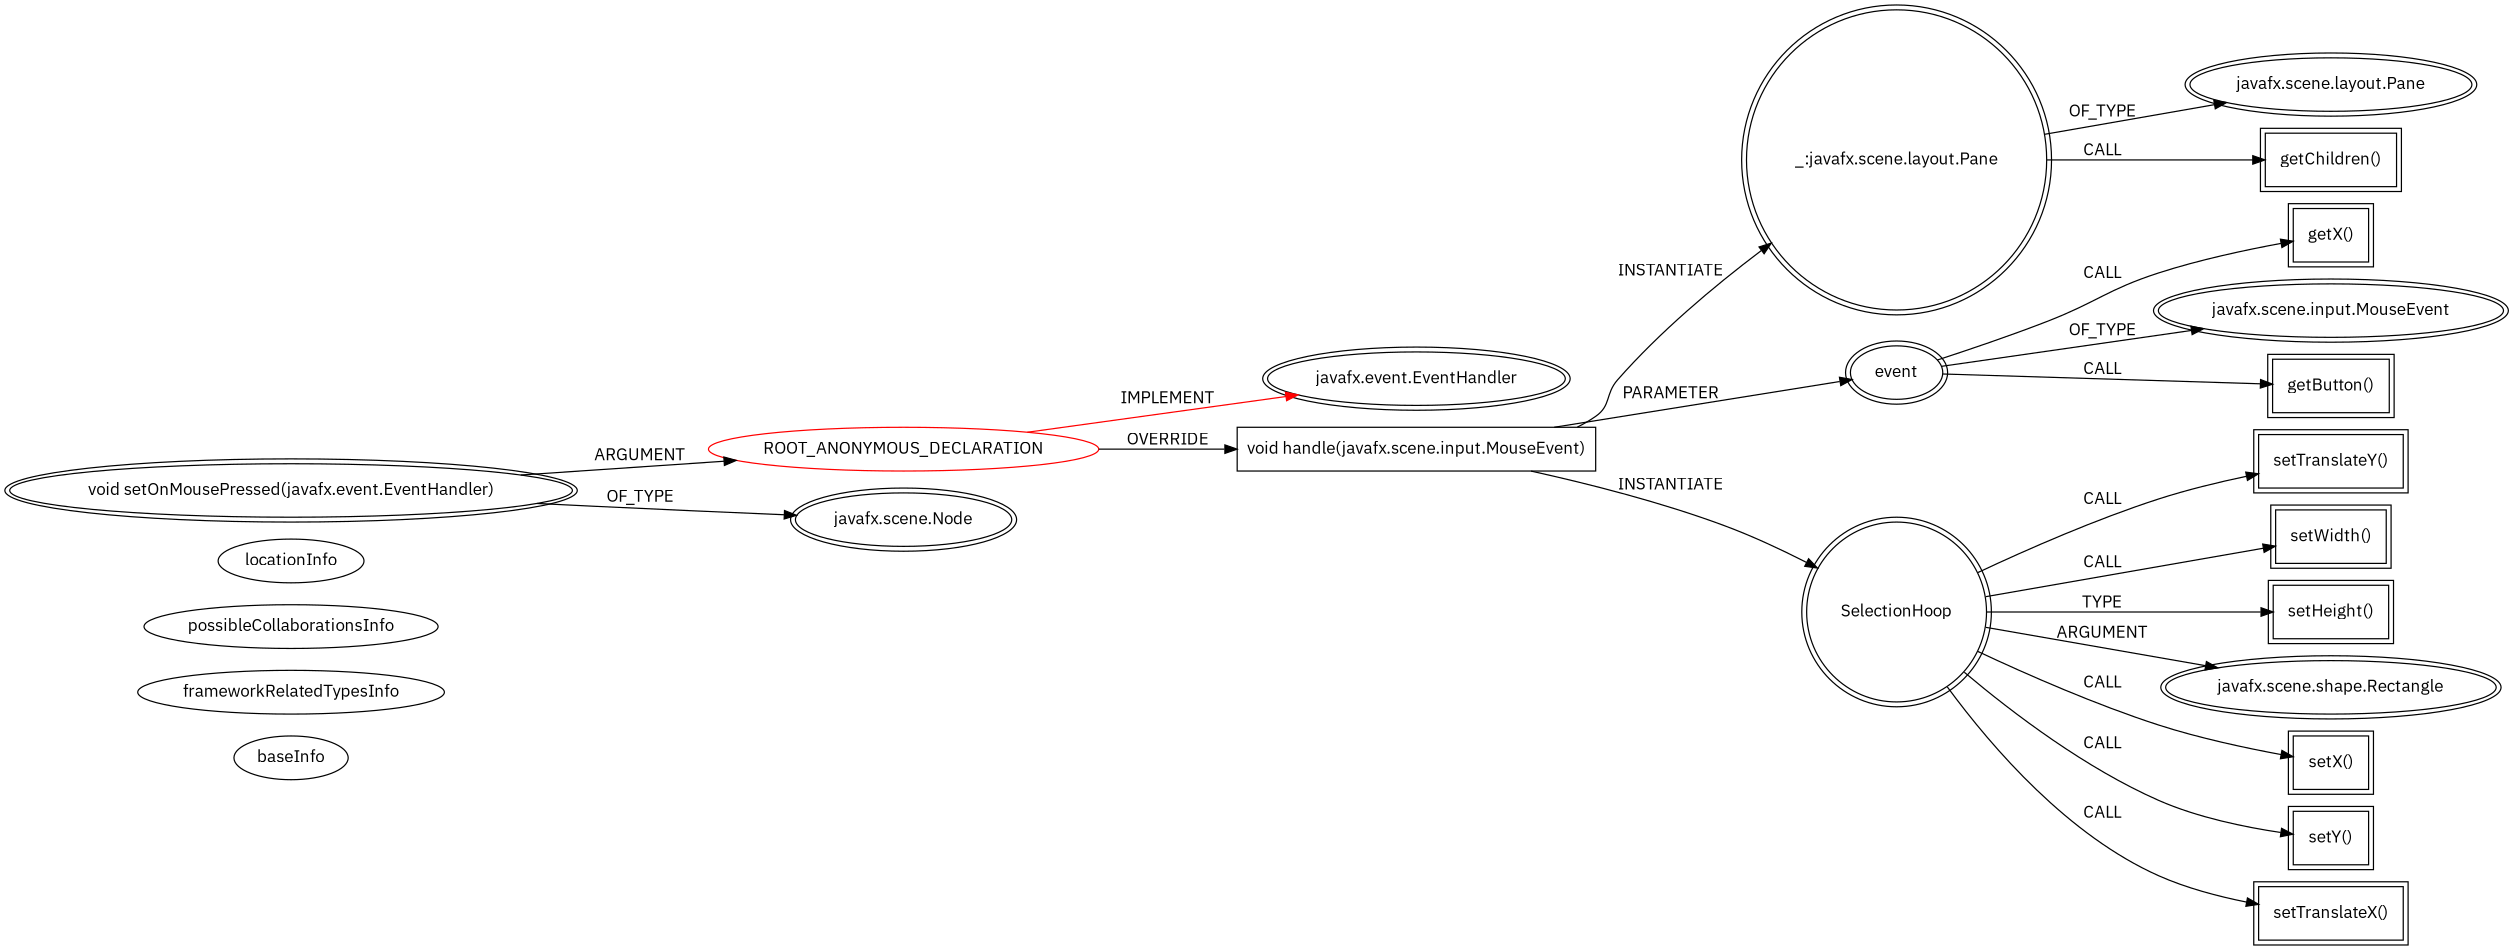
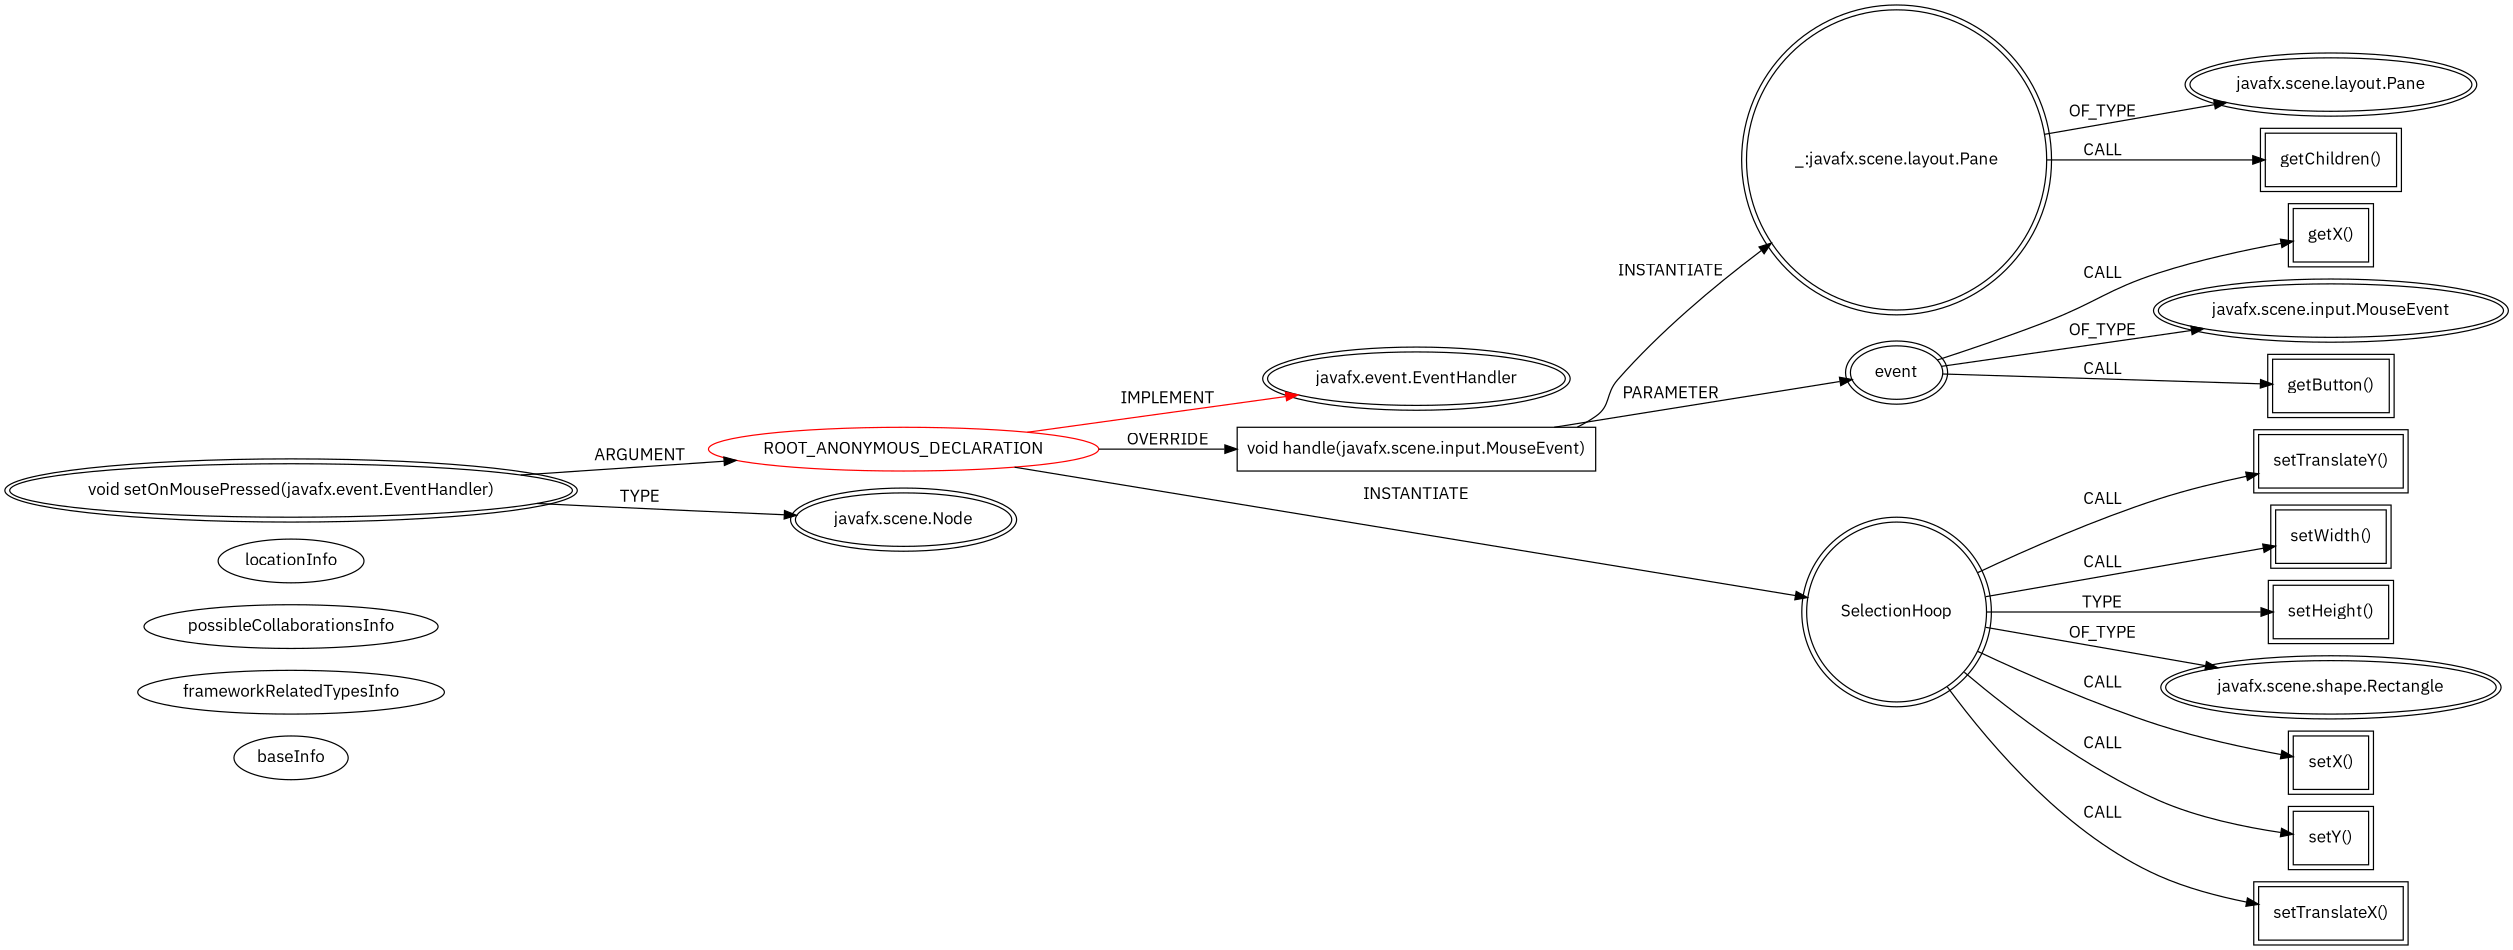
edge "void setOnMousePressed(javafx.event.EventHandler)" -> "javafx.scene.Node": label "OF_TYPE" -> "TYPE"
edge "void handle(javafx.scene.input.MouseEvent)" -> "SelectionHoop": now "ROOT_ANONYMOUS_DECLARATION" -> "SelectionHoop"
edge "SelectionHoop" -> "javafx.scene.shape.Rectangle": label "ARGUMENT" -> "OF_TYPE"
